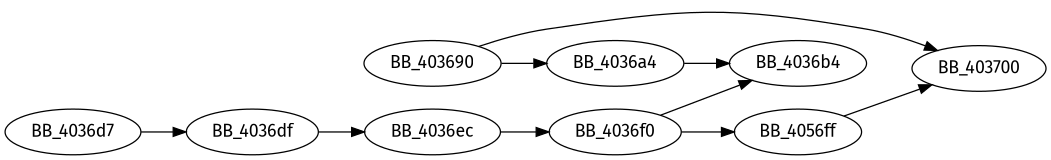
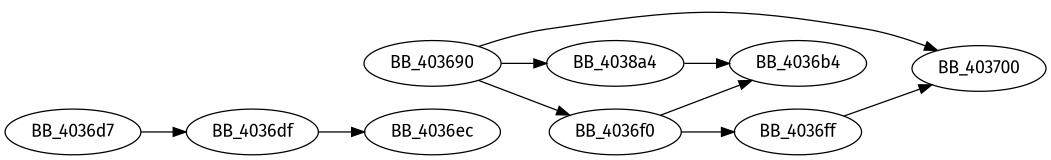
node "BB_4036a4": label "BB_4036a4" -> "BB_4038a4"
edge "BB_4036ec" -> "BB_4036f0": now "BB_403690" -> "BB_4036f0"
node "BB_4056ff": label "BB_4056ff" -> "BB_4036ff"
